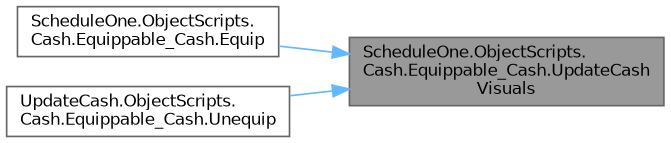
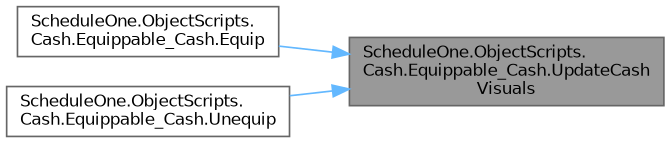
node "UpdateCash.ObjectScripts. Cash.Equippable_Cash.Unequip": label "UpdateCash.ObjectScripts. Cash.Equippable_Cash.Unequip" -> "ScheduleOne.ObjectScripts. Cash.Equippable_Cash.Unequip"
